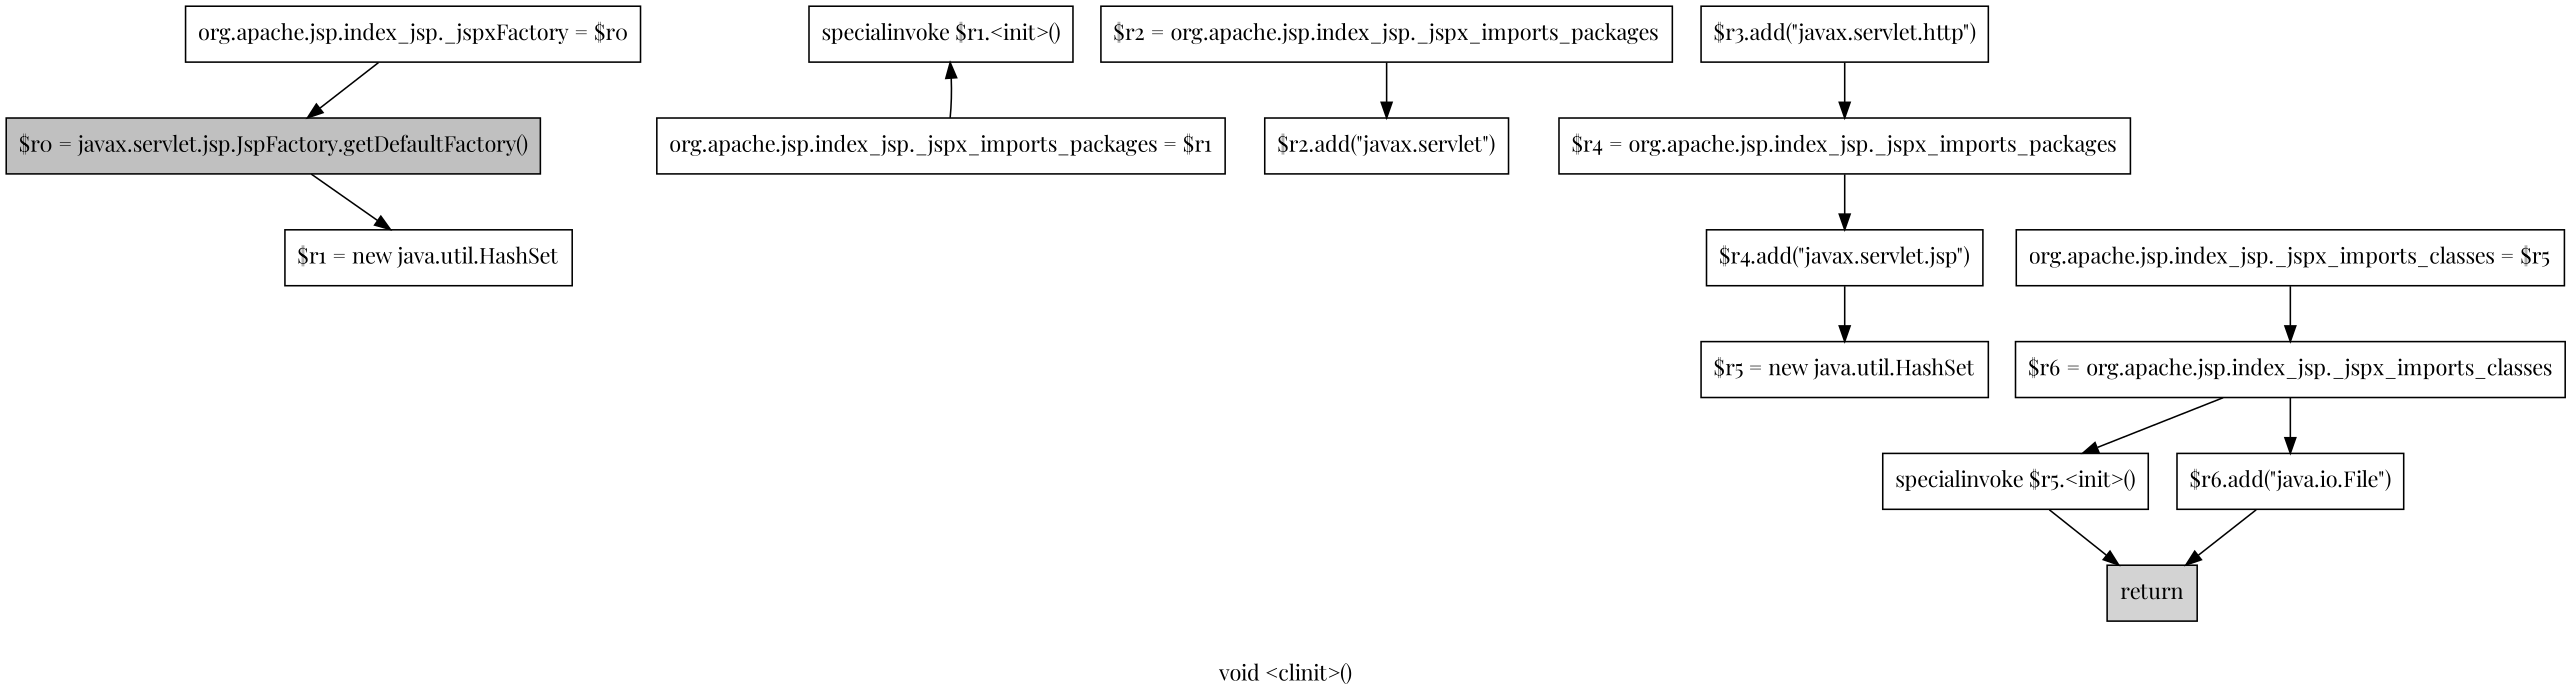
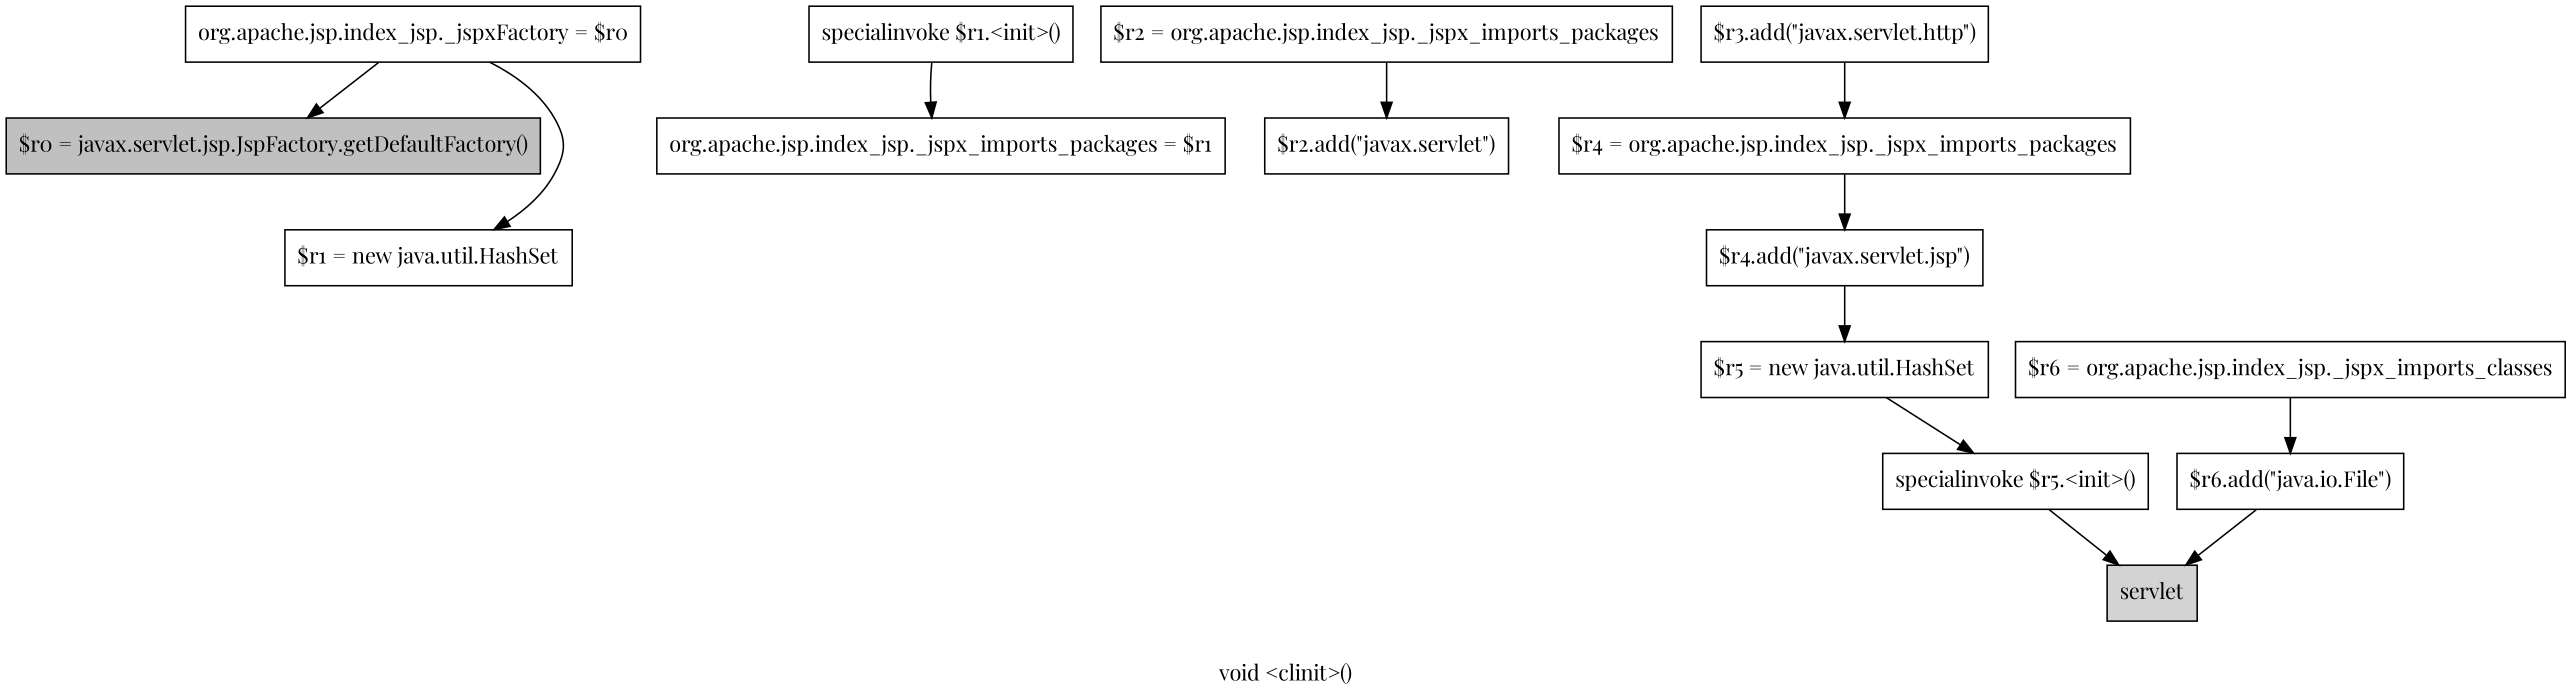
edge "org.apache.jsp.index_jsp._jspx_imports_packages = $r1" -> "specialinvoke $r1.<init>()": reversed
edge "$r0 = javax.servlet.jsp.JspFactory.getDefaultFactory()" -> "$r1 = new java.util.HashSet": now "org.apache.jsp.index_jsp._jspxFactory = $r0" -> "$r1 = new java.util.HashSet"
node "org.apache.jsp.index_jsp._jspx_imports_classes = $r5": removed
edge "$r6 = org.apache.jsp.index_jsp._jspx_imports_classes" -> "specialinvoke $r5.<init>()": now "$r5 = new java.util.HashSet" -> "specialinvoke $r5.<init>()"
node "return": label "return" -> "servlet"
